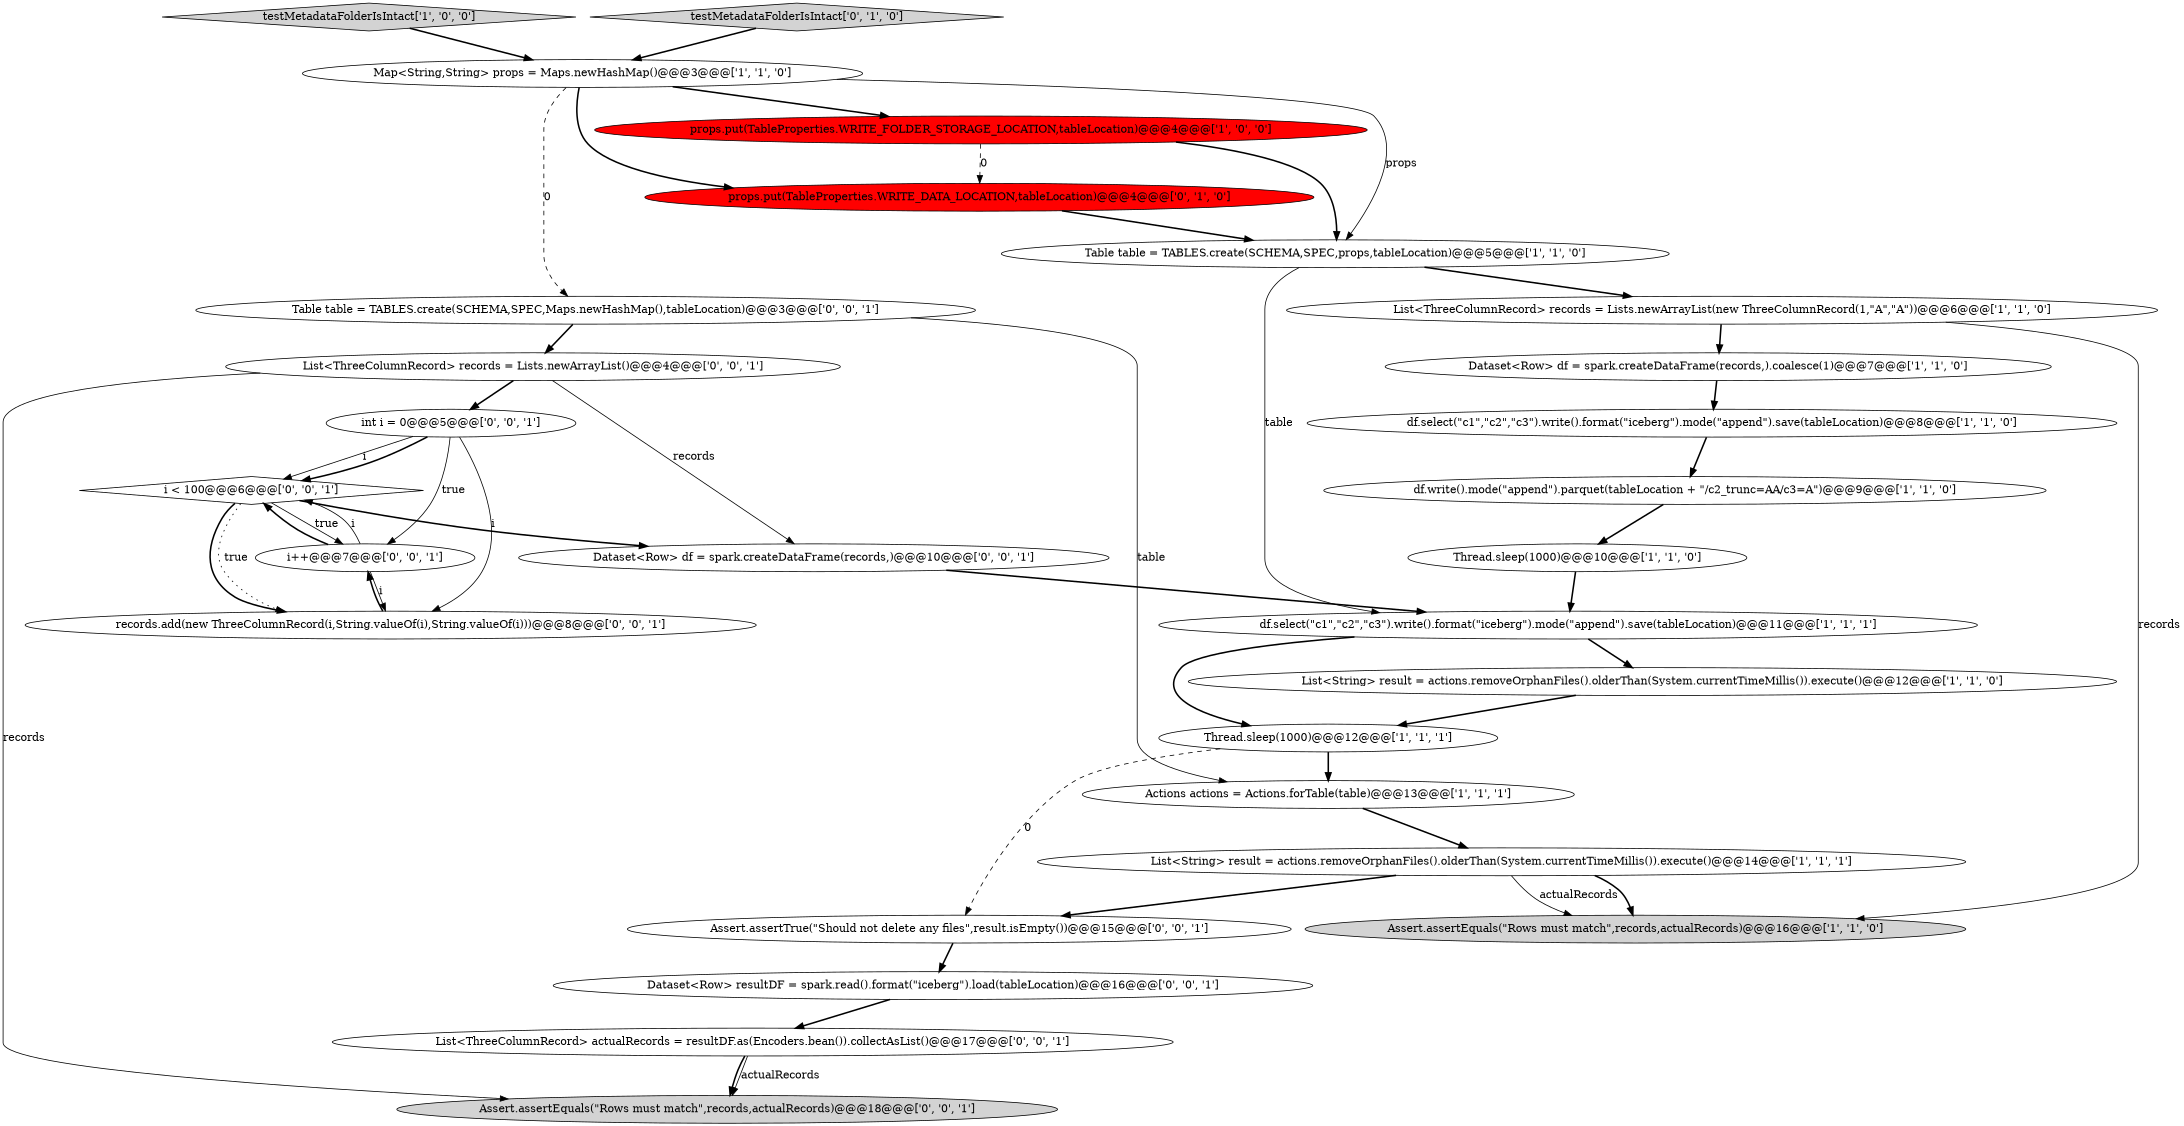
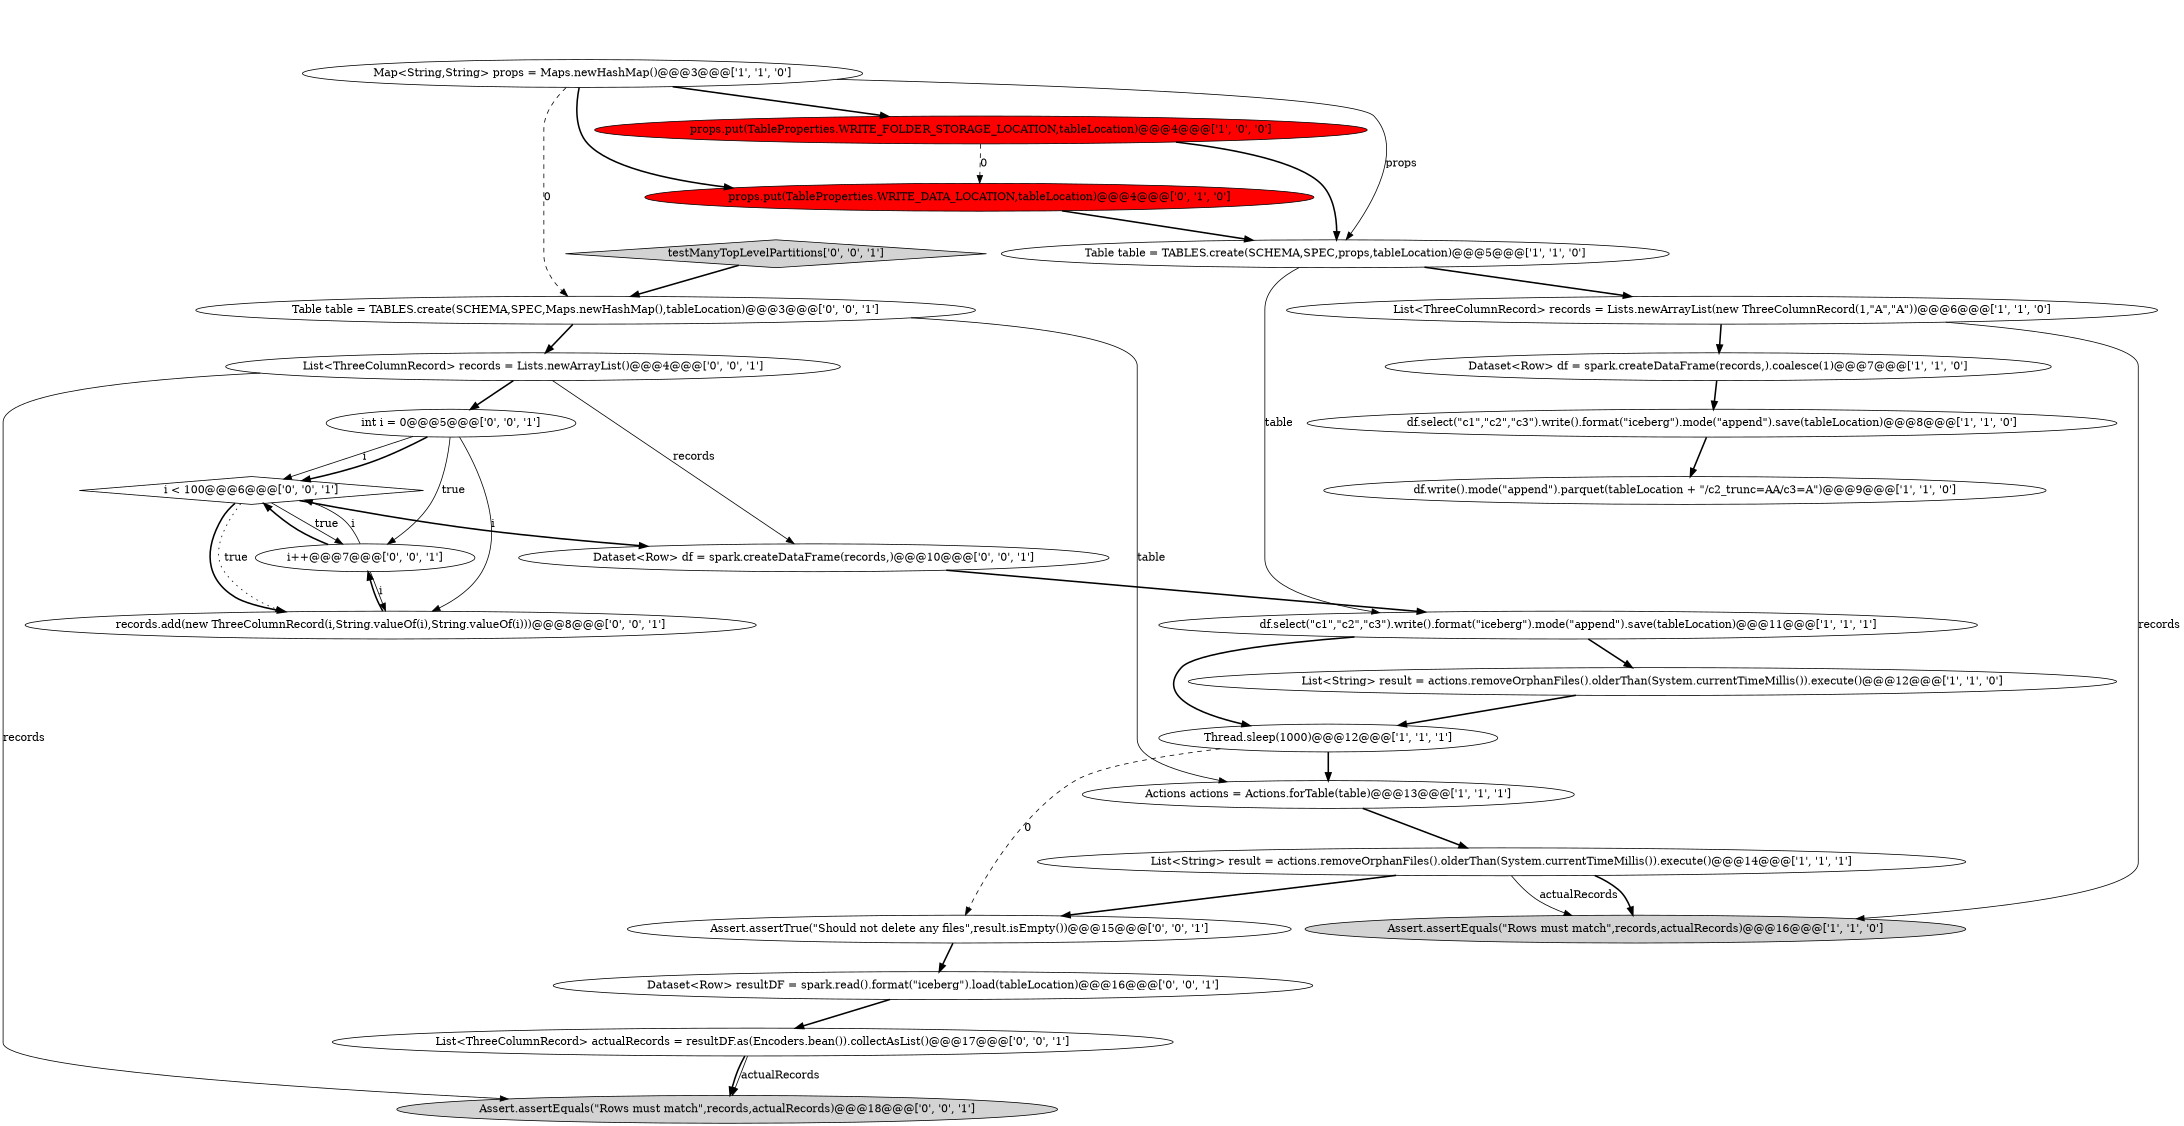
node "testMetadataFolderIsIntact['1', '0', '0']": removed
node "testMetadataFolderIsIntact['0', '1', '0']": removed
node "testManyTopLevelPartitions['0', '0', '1']": added
node "Thread.sleep(1000)@@@10@@@['1', '1', '0']": removed
